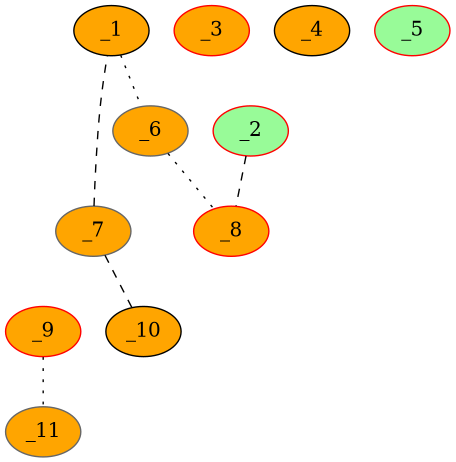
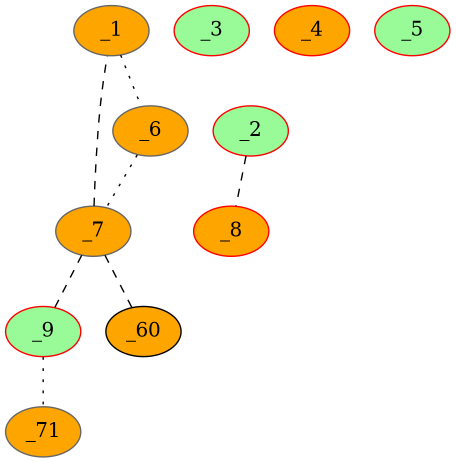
node "_1": color black -> gray40
node "_3": fillcolor orange -> palegreen
node "_4": color black -> red
edge "_6" -- "_8": now "_6" -- "_7"
edge "_7" -- "_9": added
node "_9": fillcolor orange -> palegreen
node "_10": label "_10" -> "_60"
node "_11": label "_11" -> "_71"
